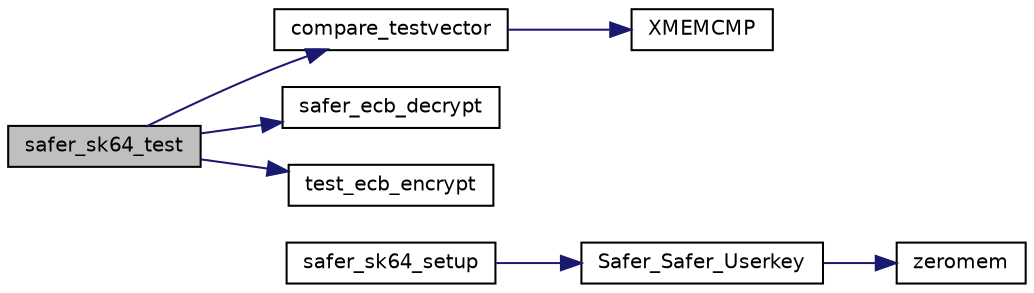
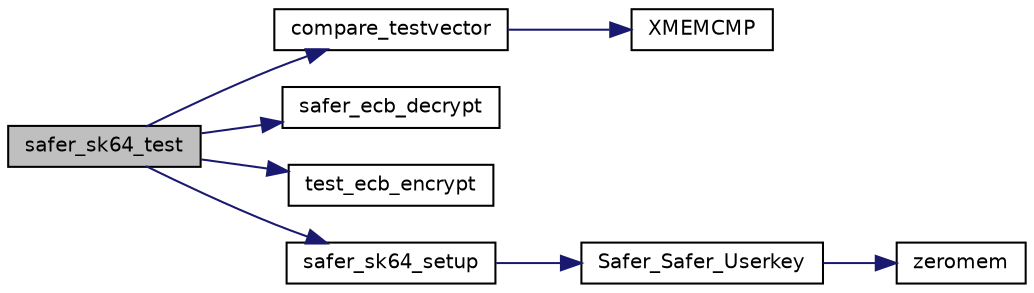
edge "safer_sk64_test" -> "safer_sk64_setup": added
